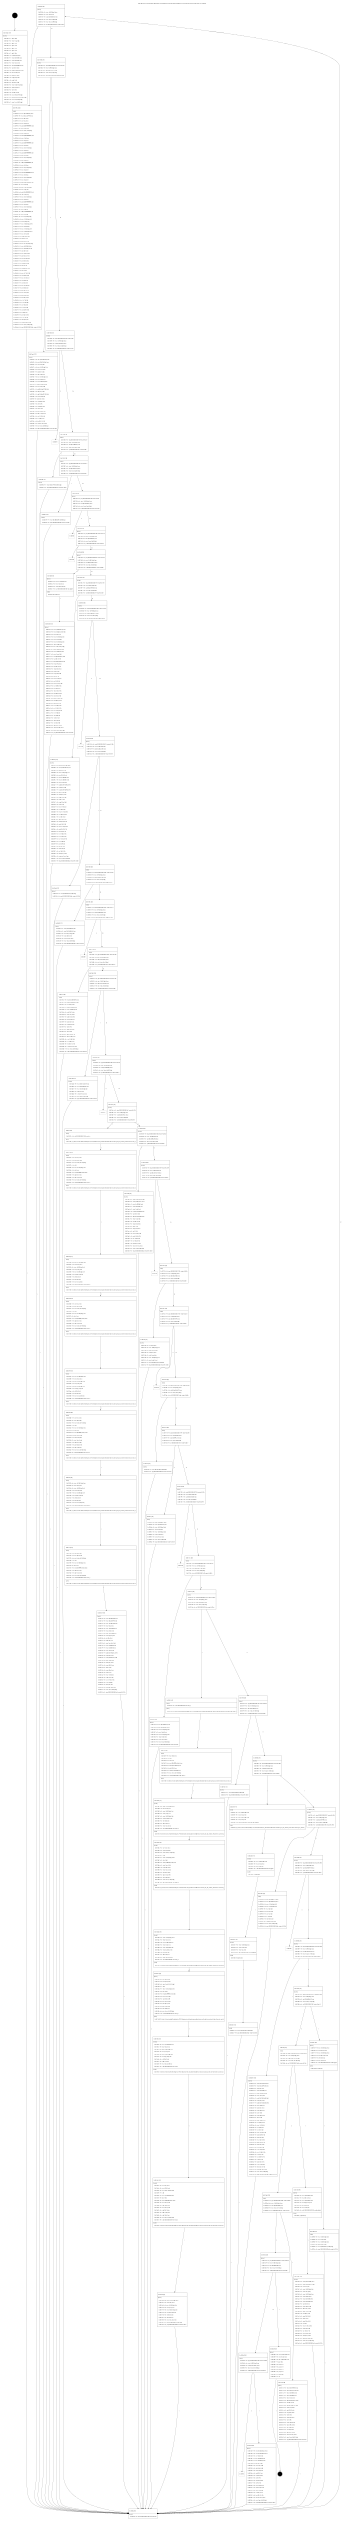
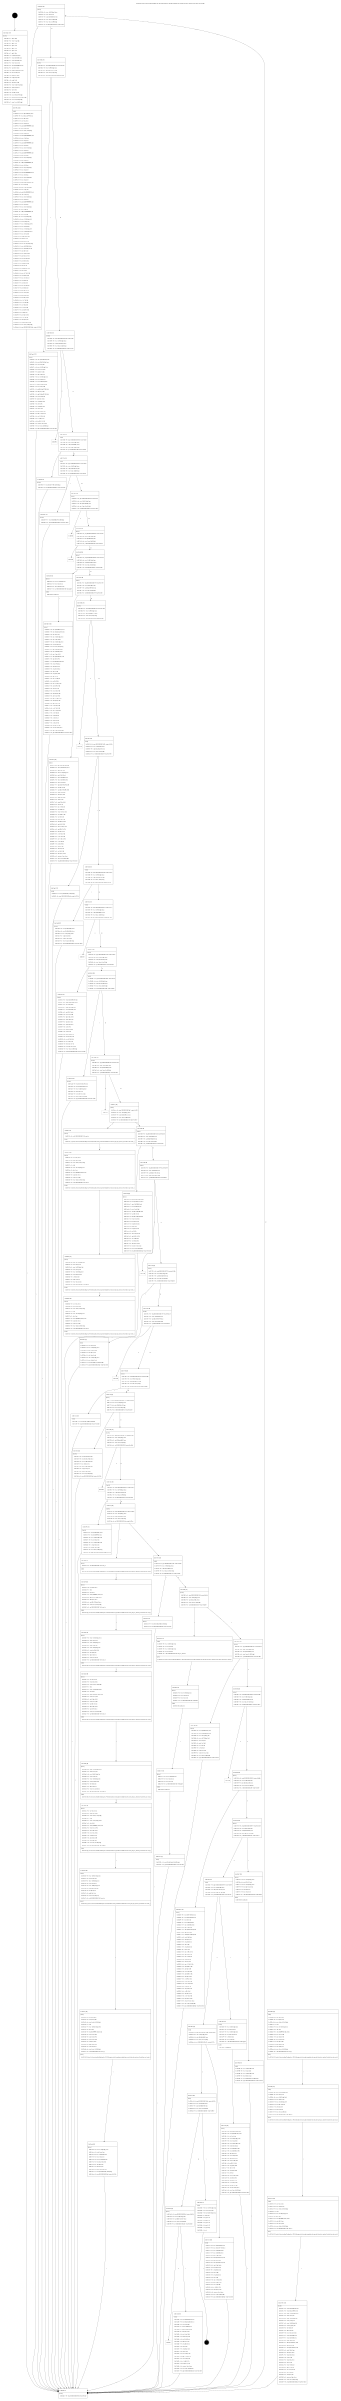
node "0x402097 [38]": removed
